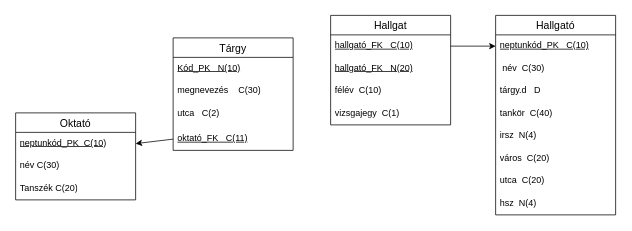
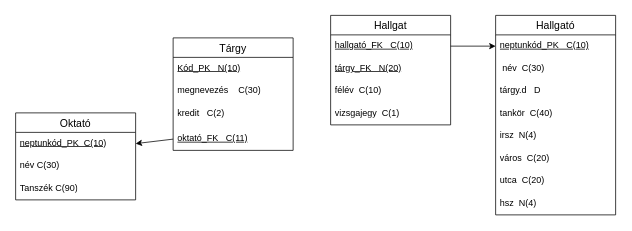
node "hallgató_FK N(20)": label "hallgató_FK N(20)" -> "tárgy_FK N(20)"
node "utca C(2)": label "utca C(2)" -> "kredit C(2)"
node "Tanszék C(20)": label "Tanszék C(20)" -> "Tanszék C(90)"
